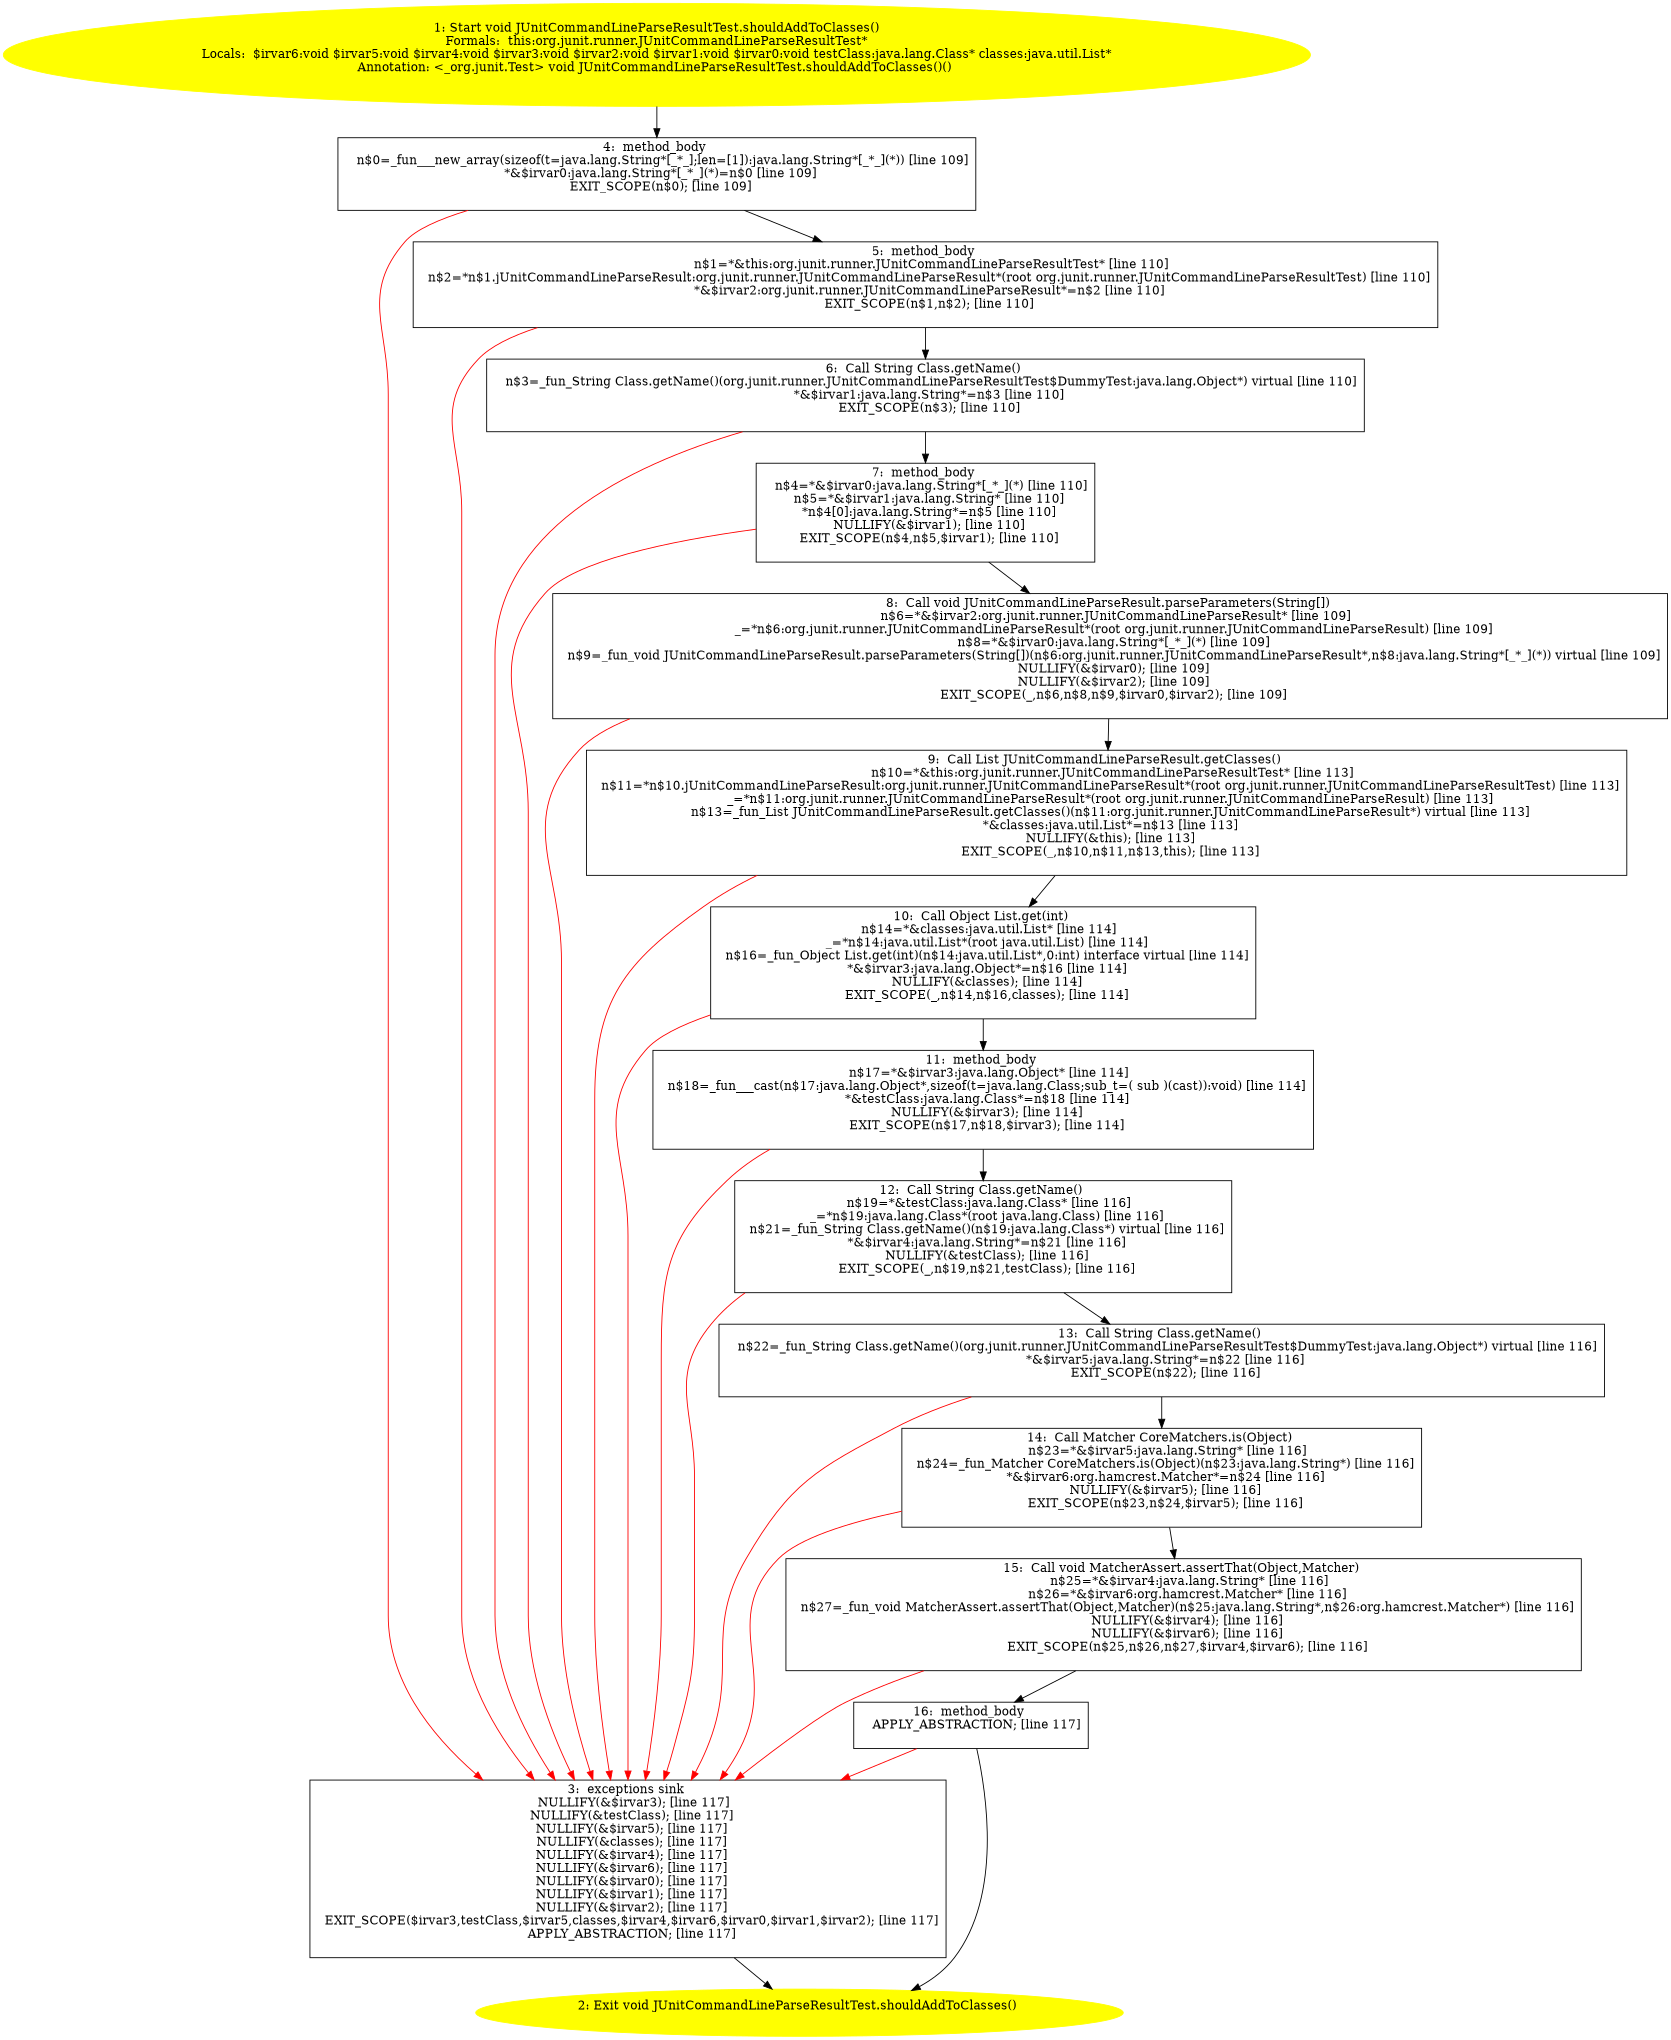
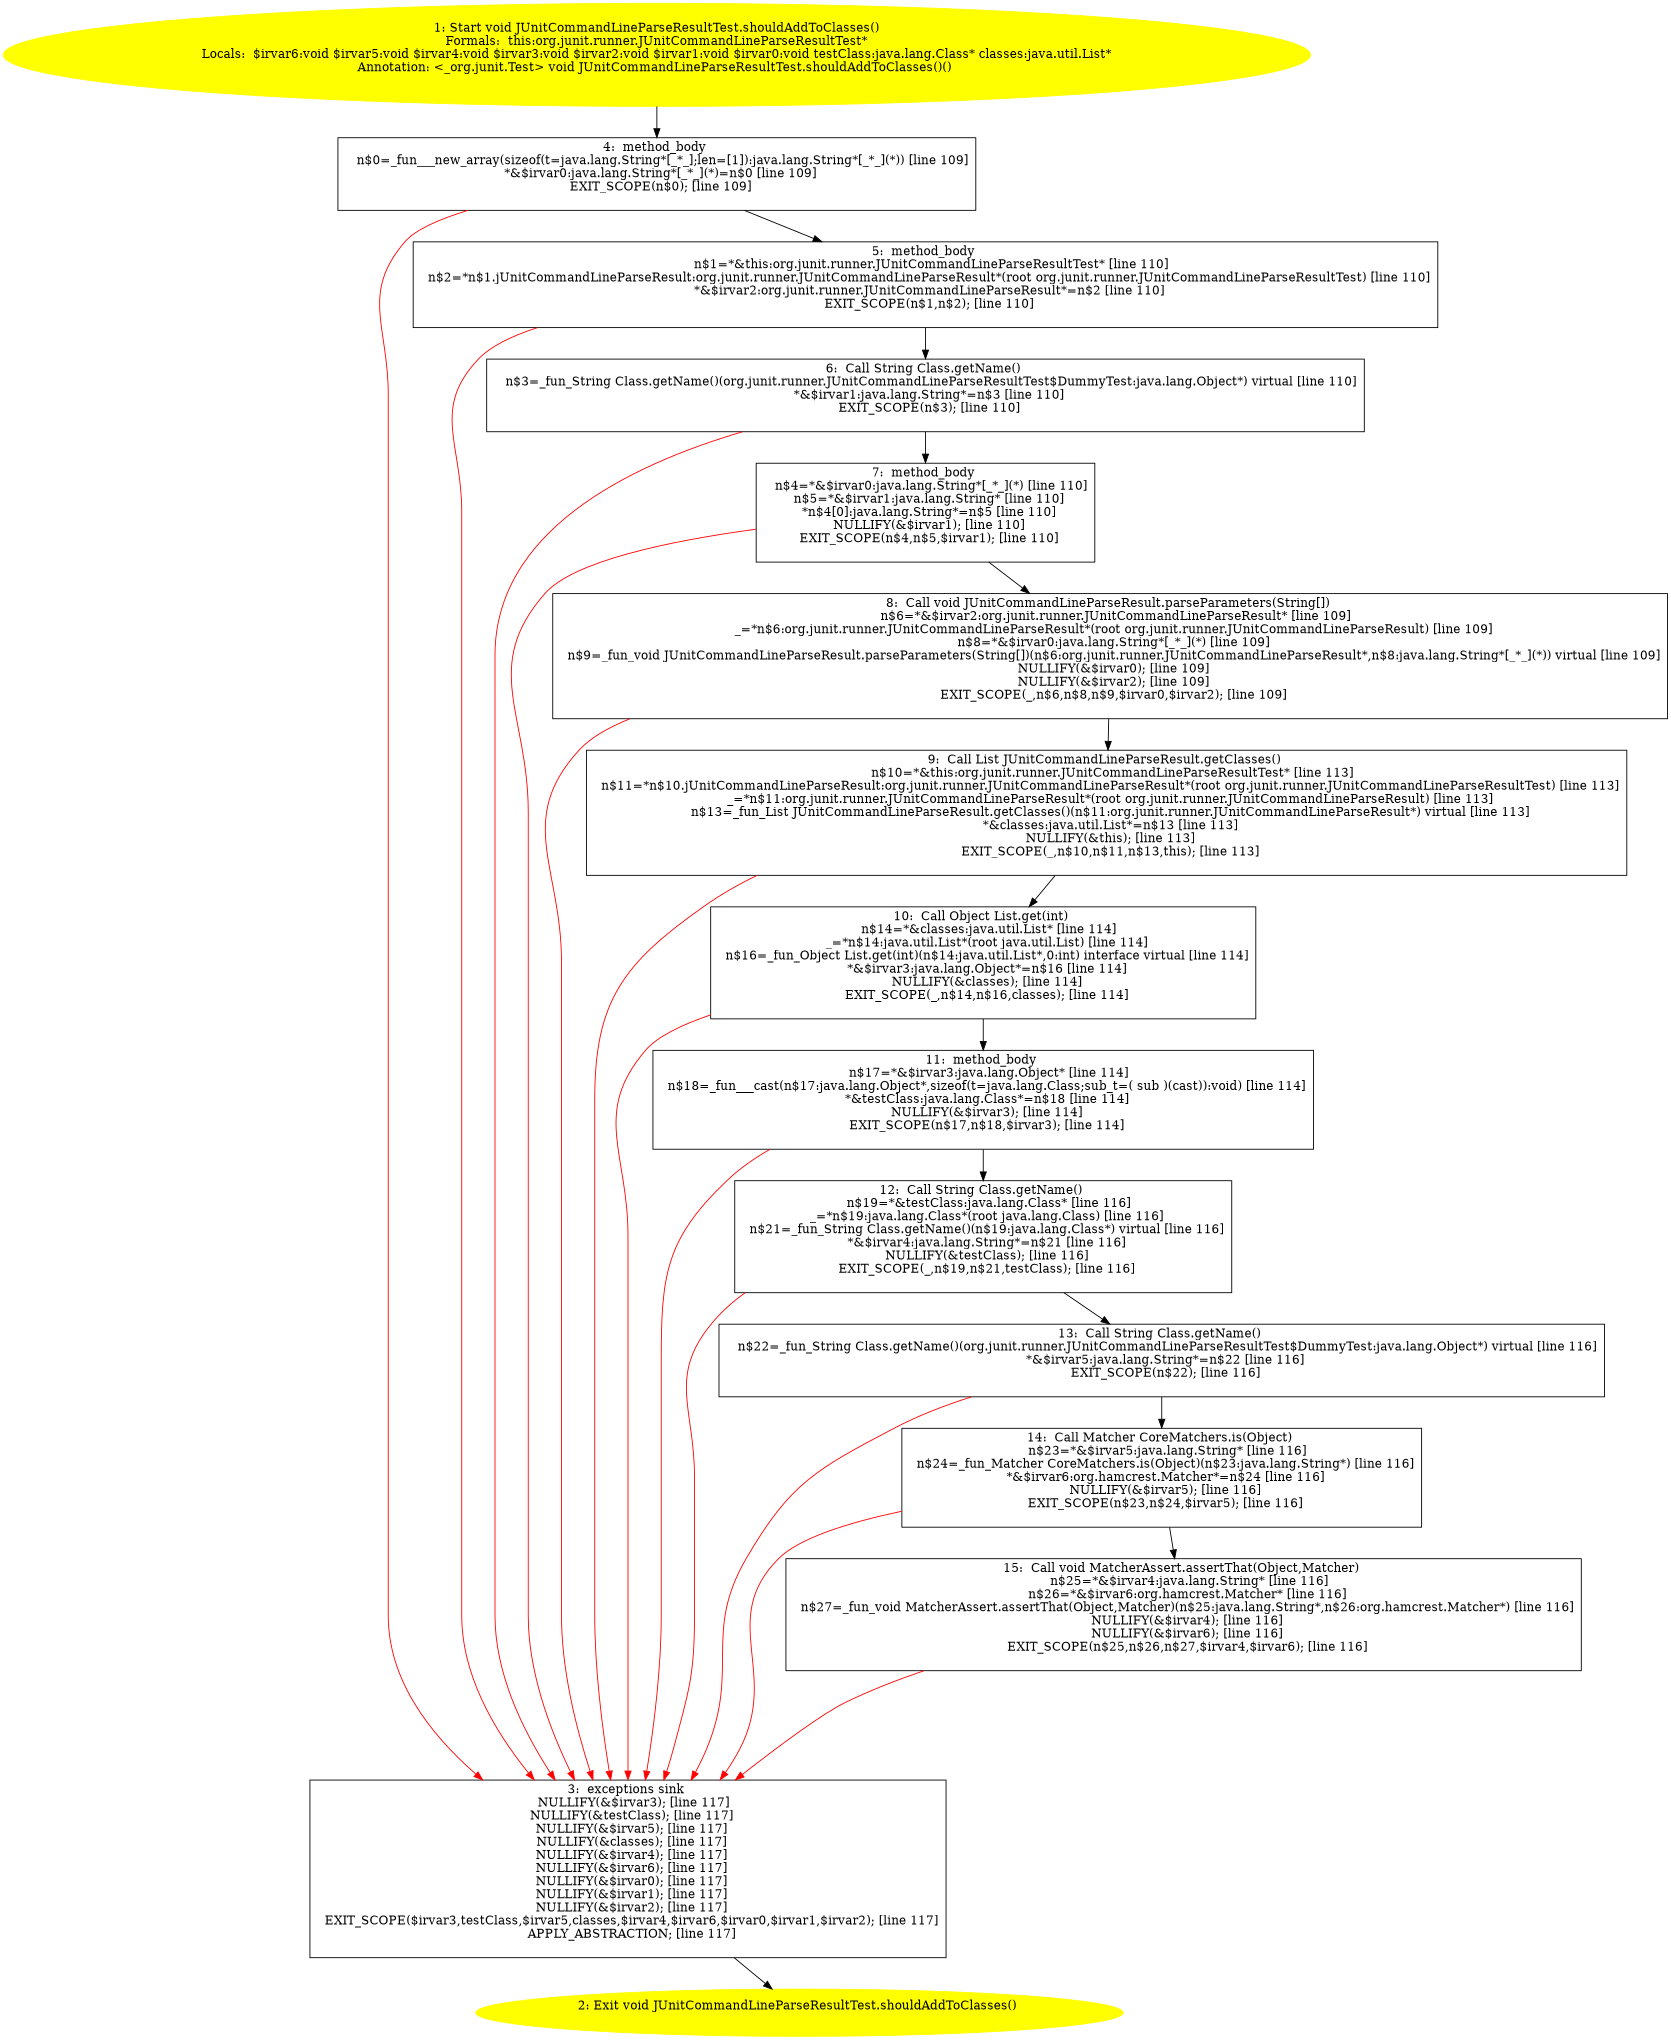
node "16:  method_body APPLY_ABSTRACTION; [line 117]": removed
